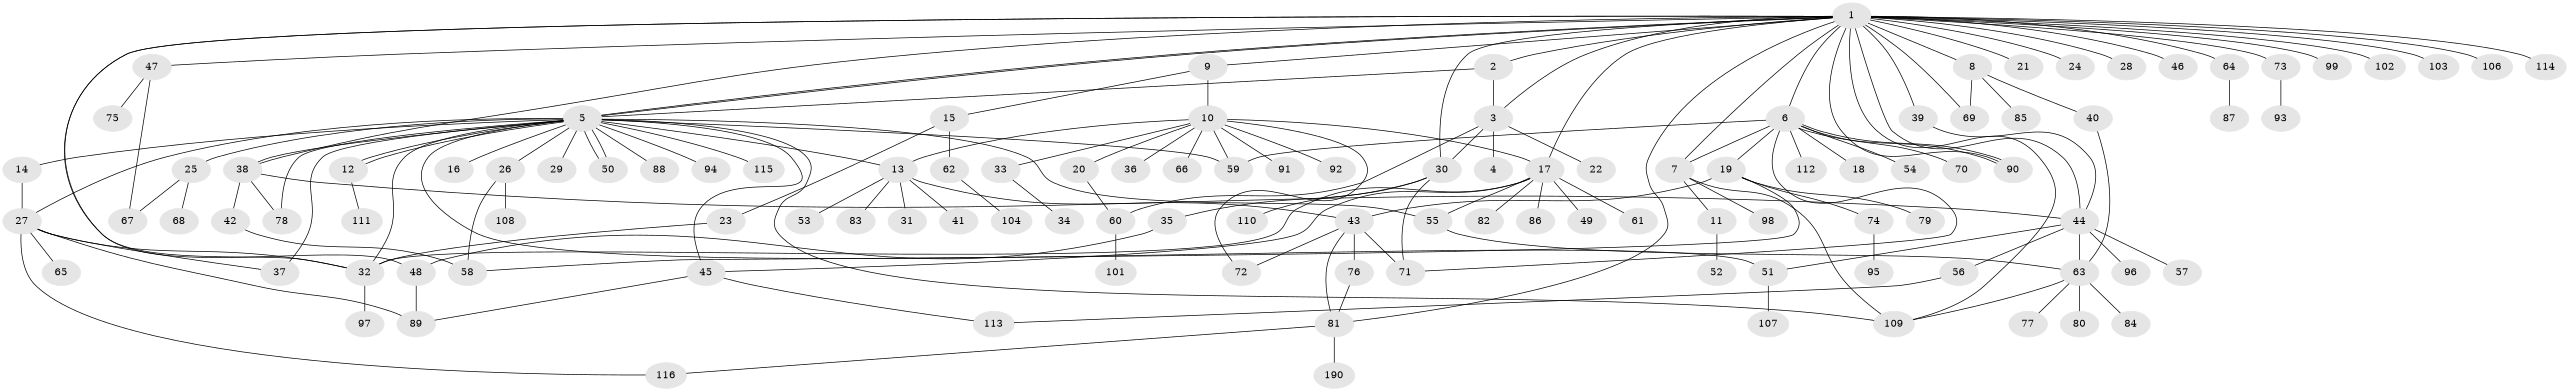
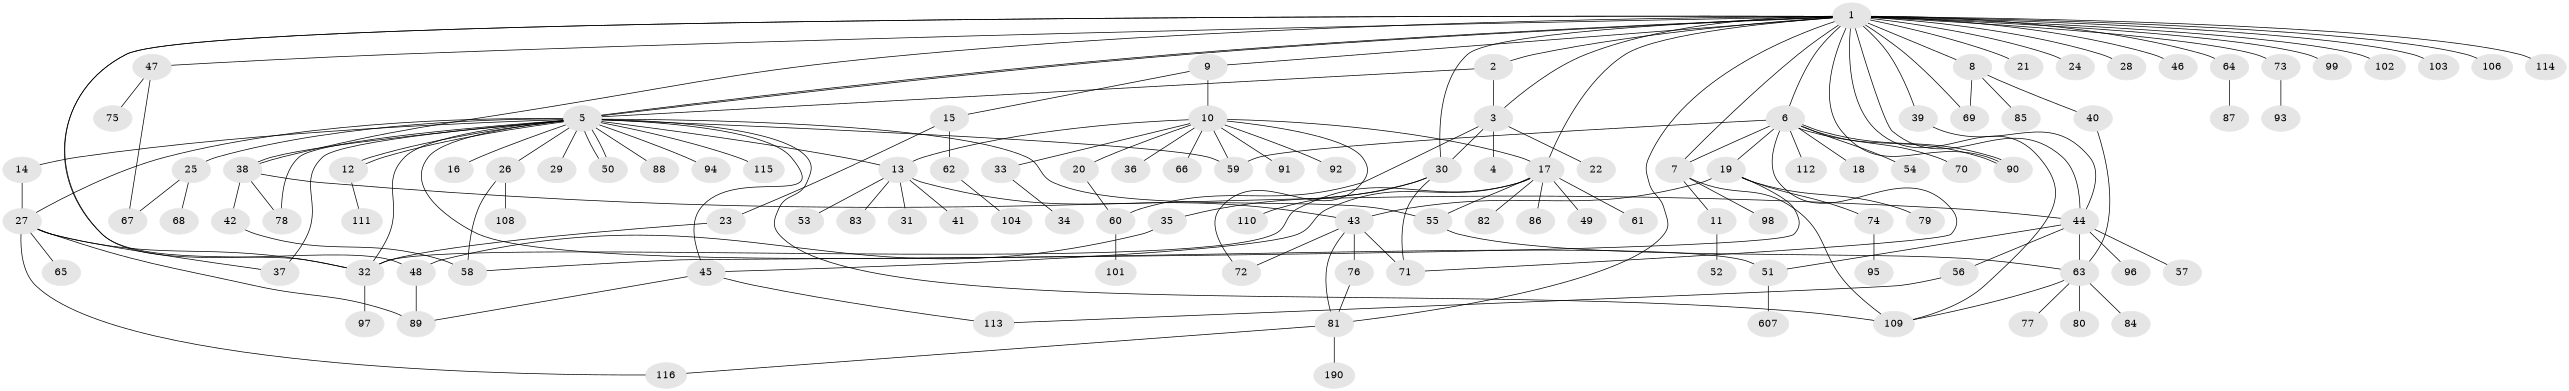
node "107": label "107" -> "607"
